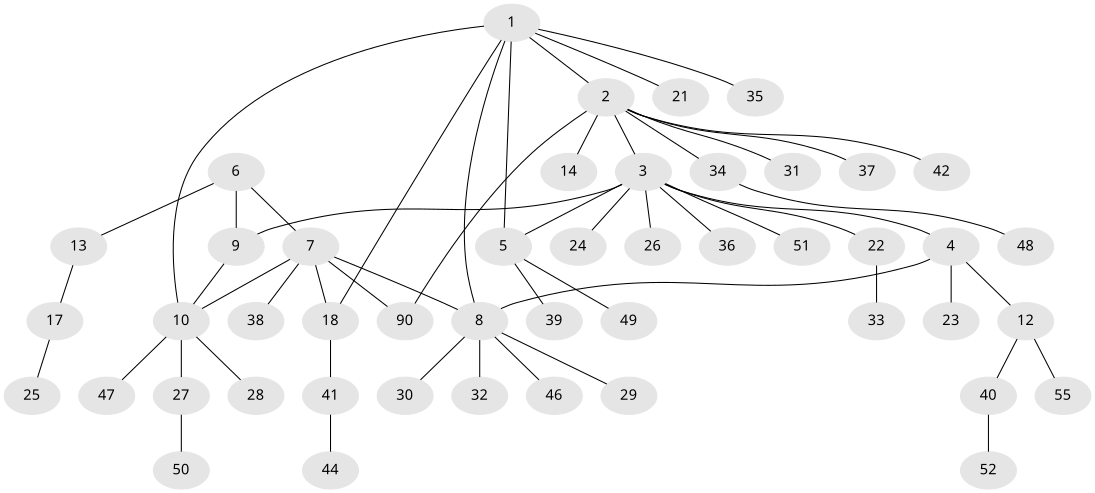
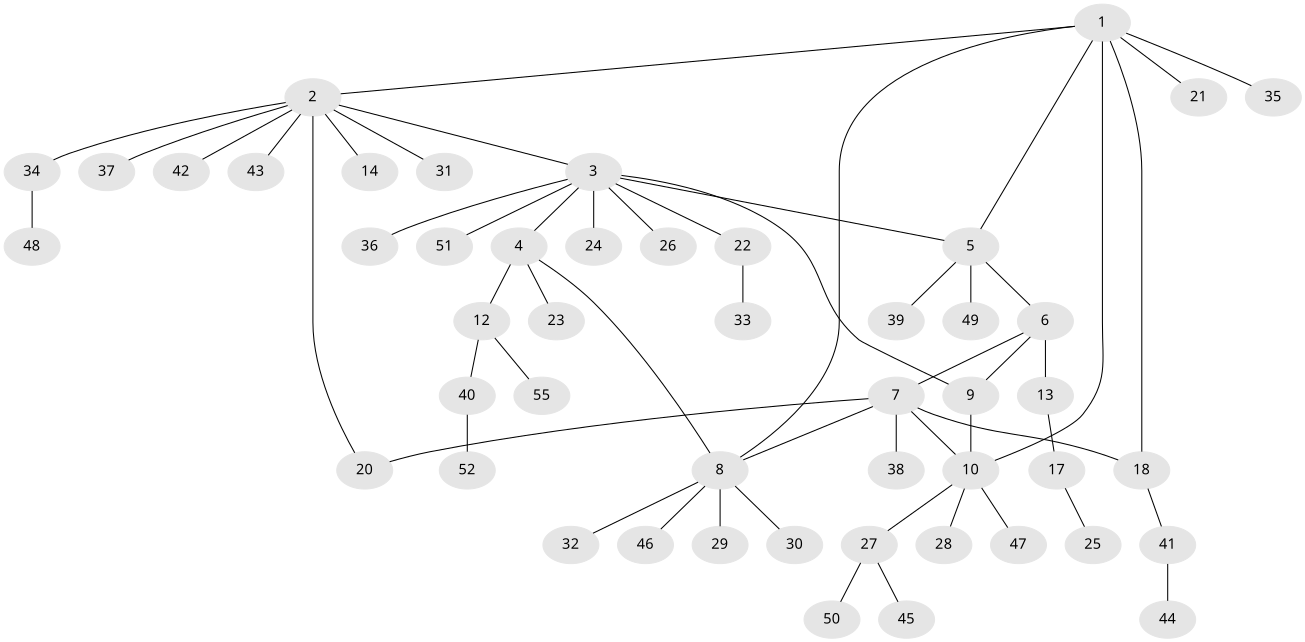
node "43": added
edge "5" -- "6": added
node "90": label "90" -> "20"
node "45": added
